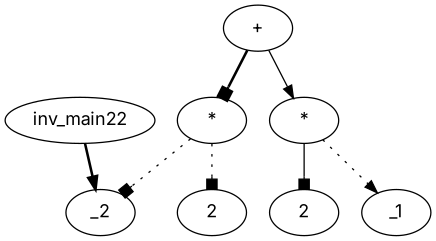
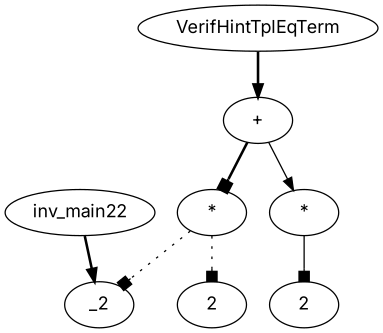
node "VerifHintTplEqTerm": added
node "_1": removed
